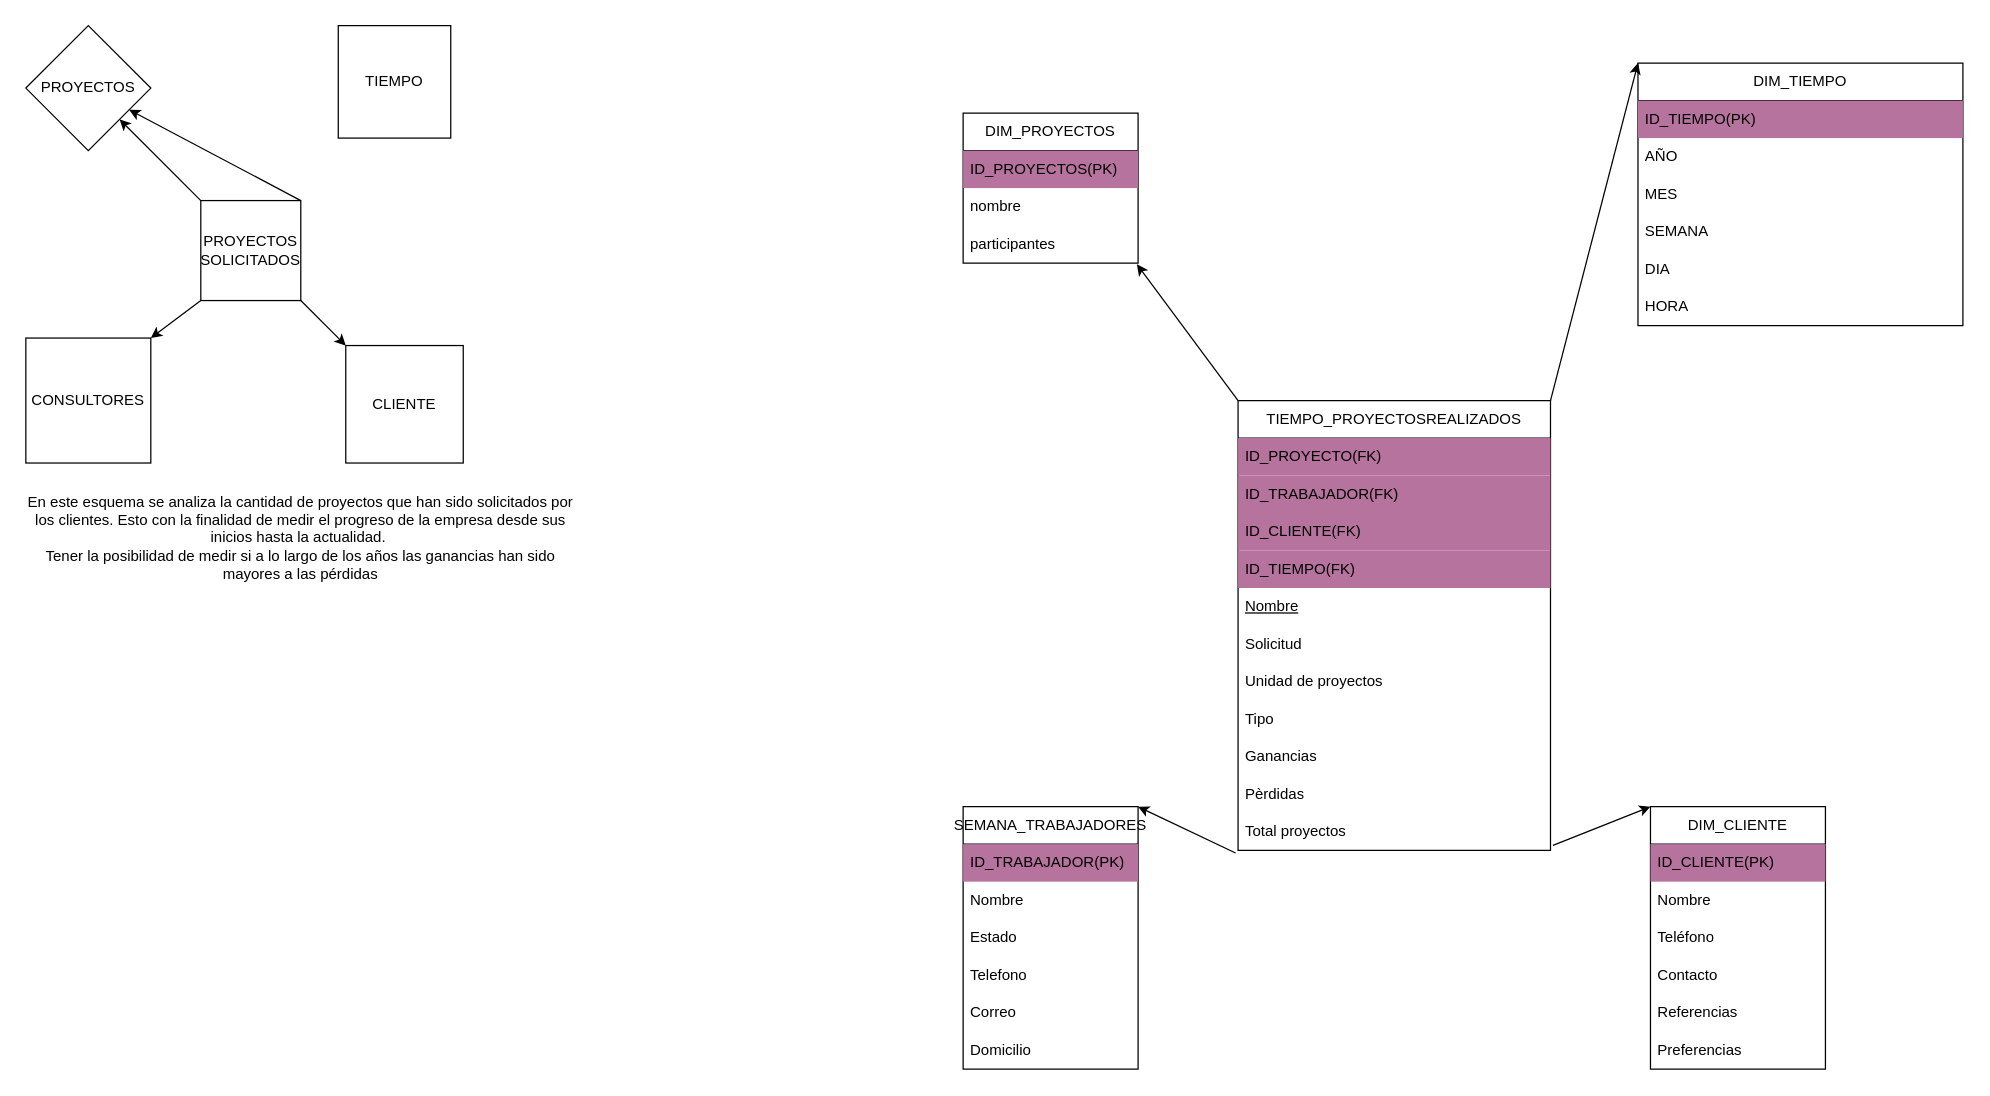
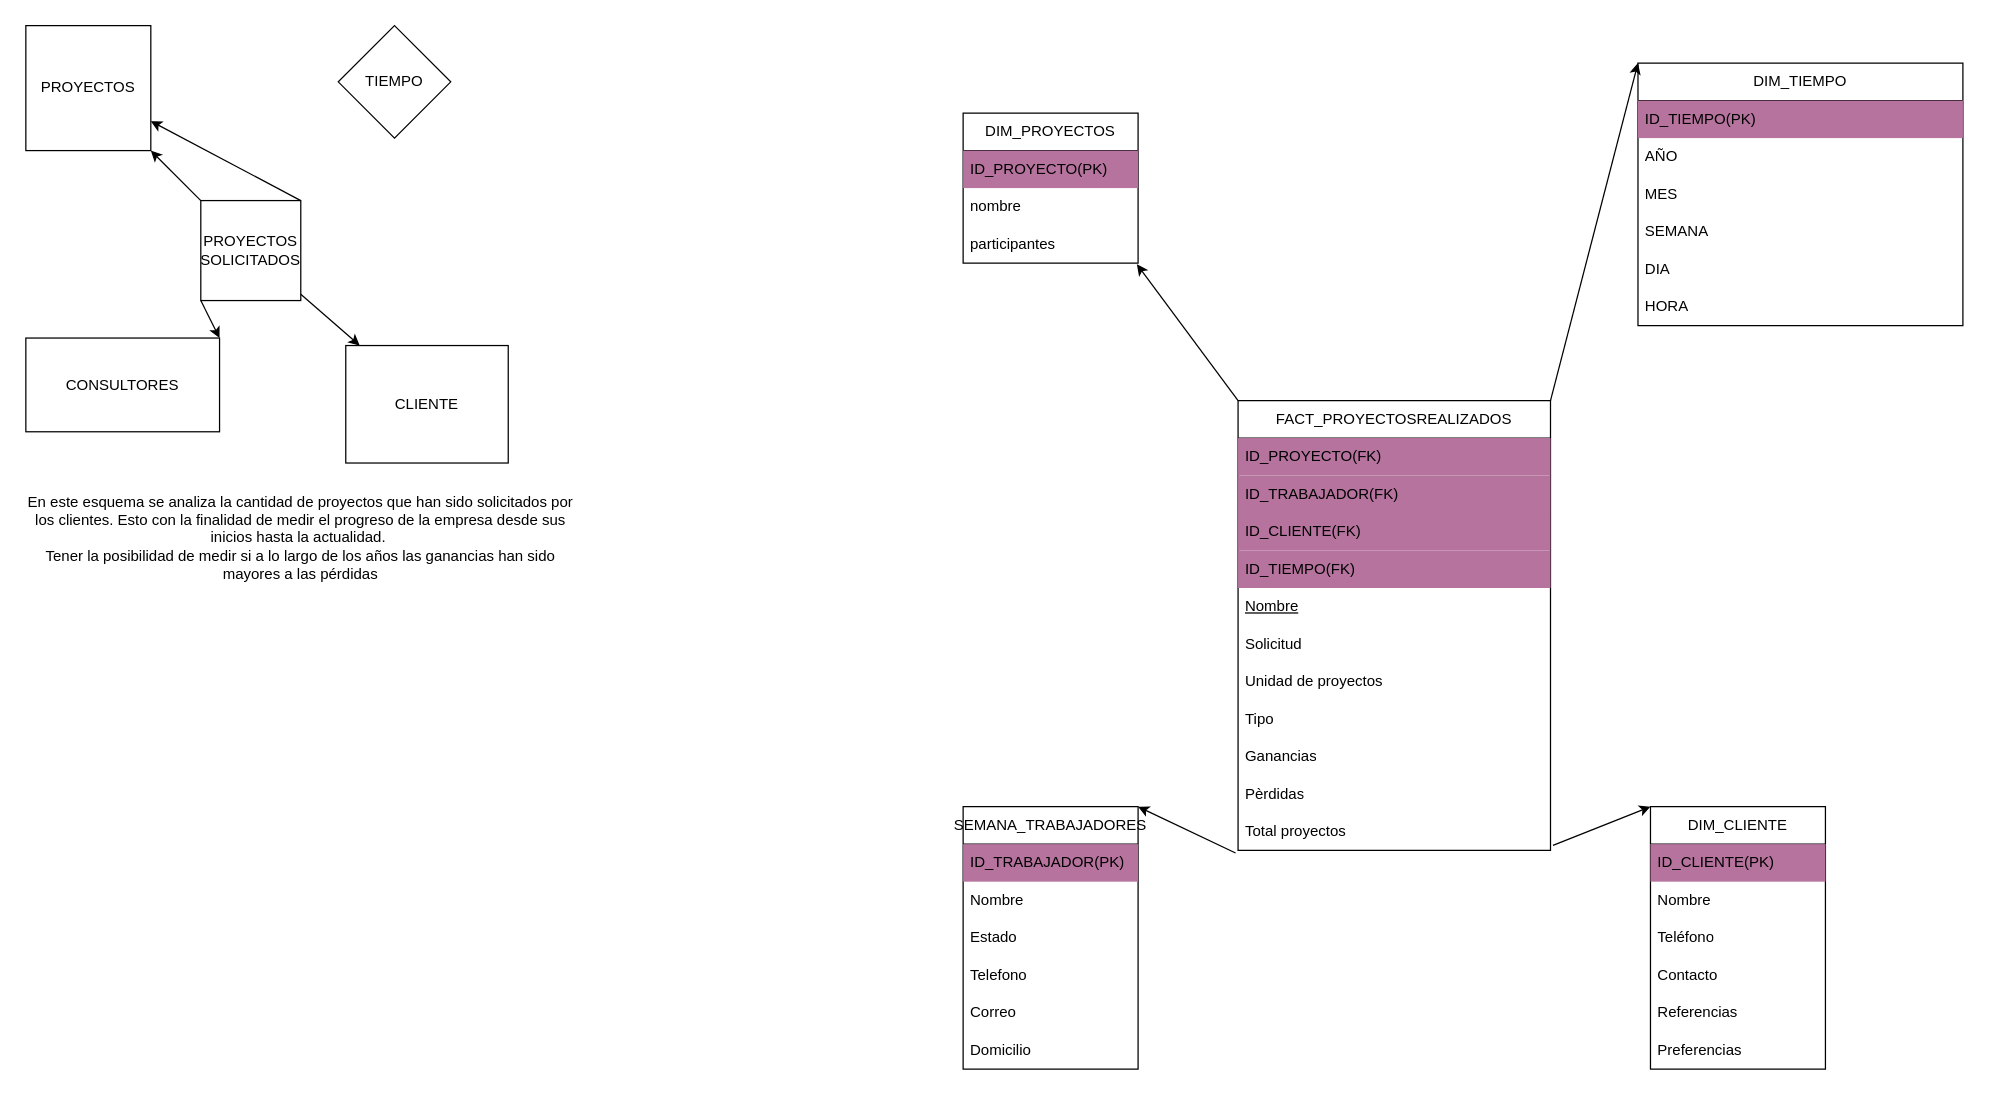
node "TIEMPO": shape rectangle -> diamond
node "PROYECTOS": shape diamond -> rectangle
node "ID_PROYECTOS(PK)": label "ID_PROYECTOS(PK)" -> "ID_PROYECTO(PK)"
node "CONSULTORES": size 125x125 -> 194x94
node "CLIENTE": size 118x118 -> 163x118
node "TIEMPO_PROYECTOSREALIZADOS": label "TIEMPO_PROYECTOSREALIZADOS" -> "FACT_PROYECTOSREALIZADOS"
